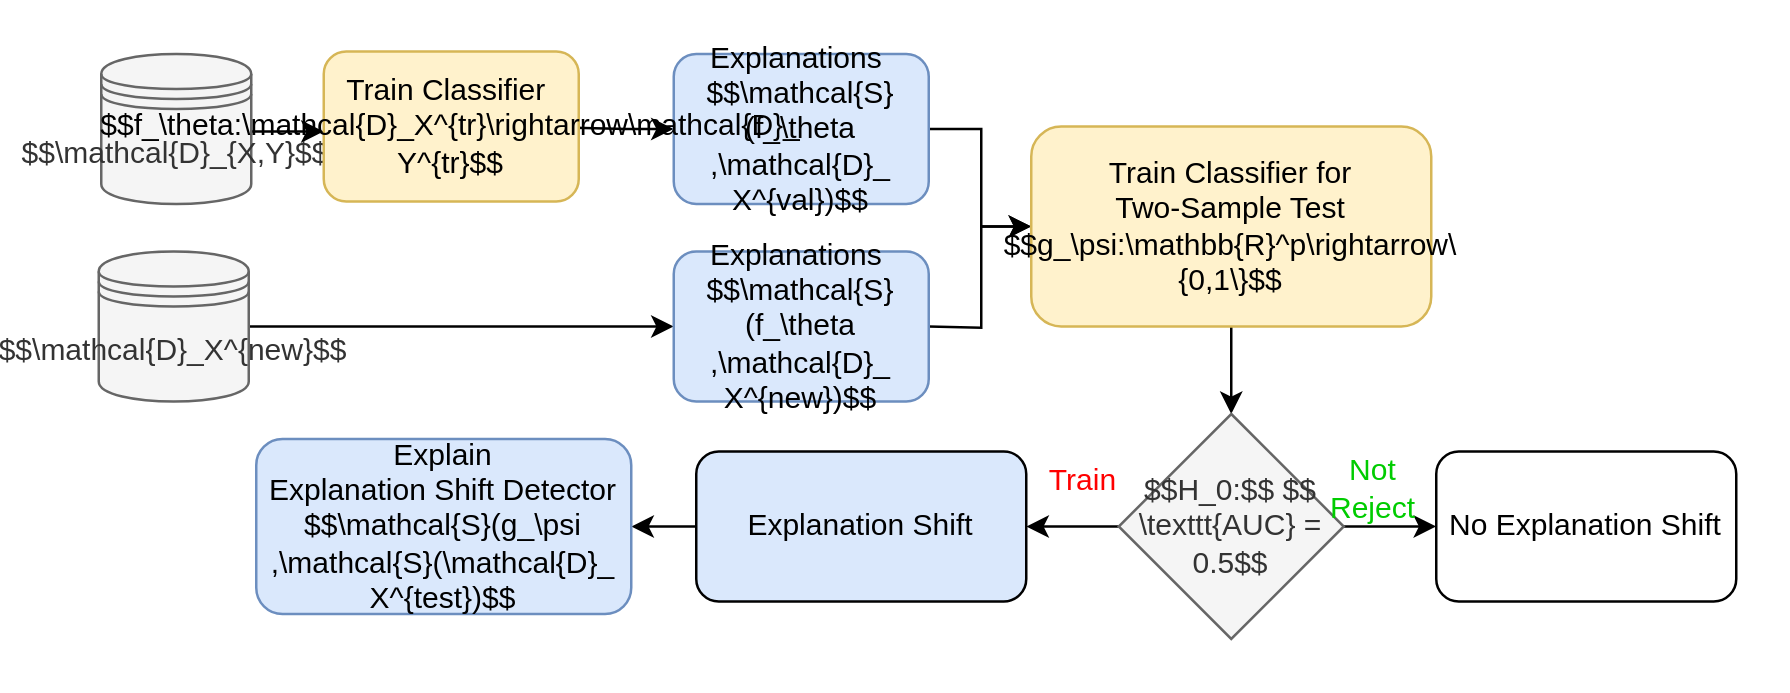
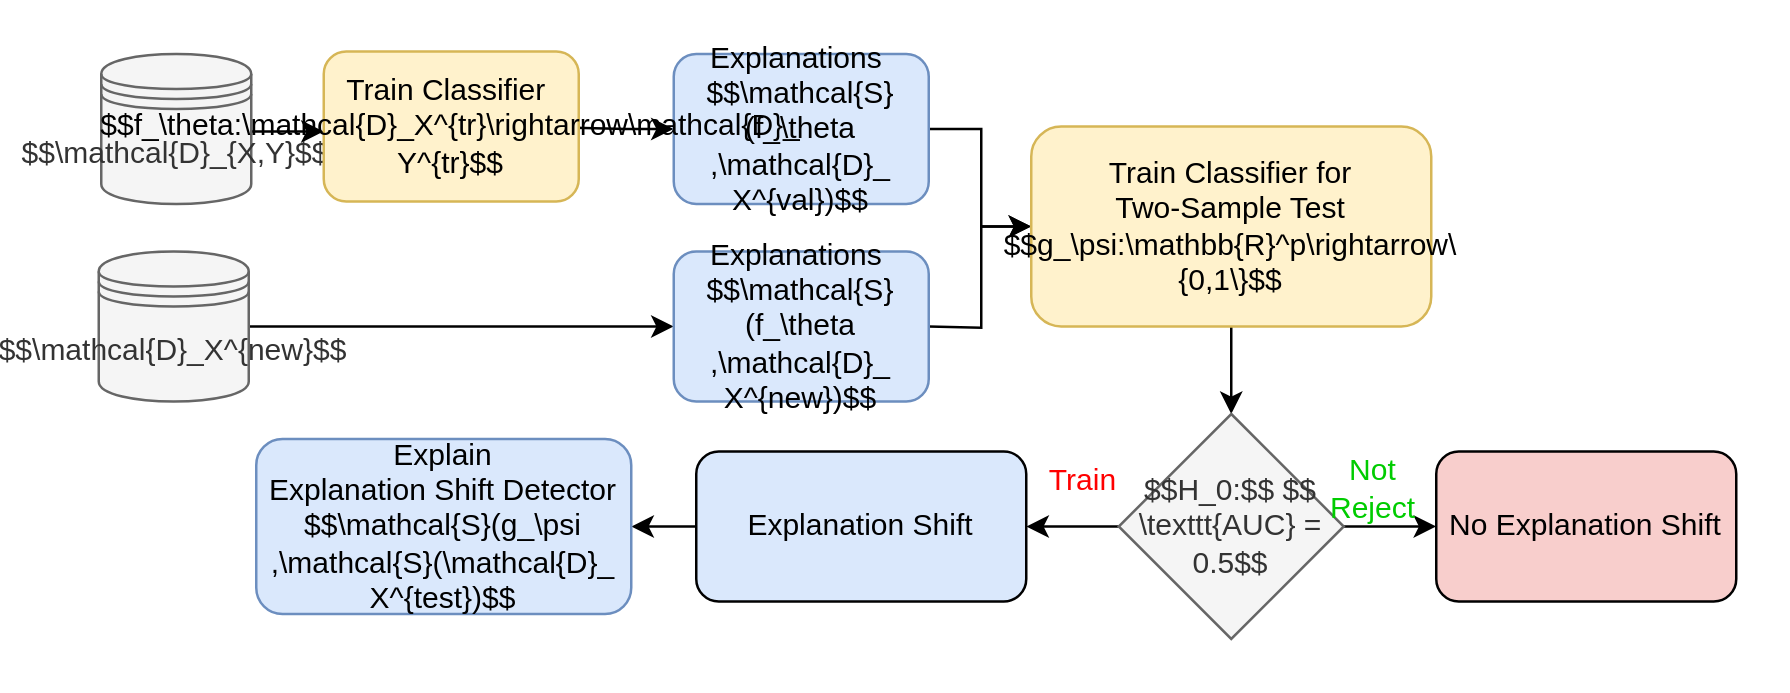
node "No Explanation Shift": fillcolor #ffffff -> #f8cecc
